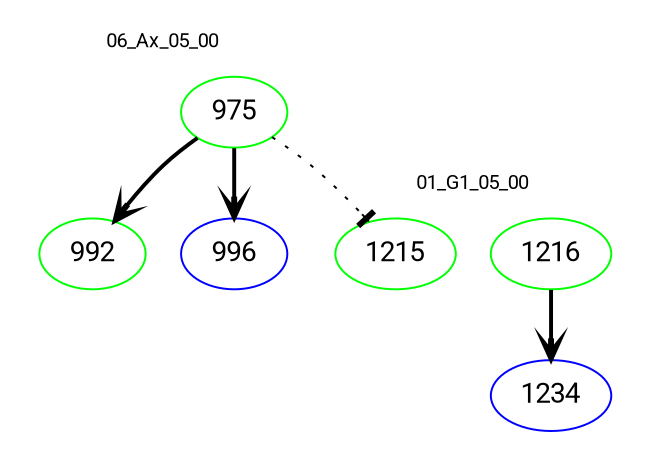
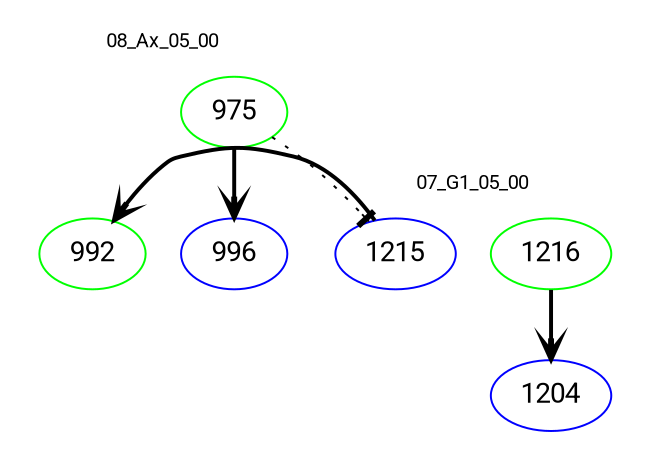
cluster "06_Ax_05_00": label "06_Ax_05_00" -> "08_Ax_05_00"
edge "975" -> "992": now "1215" -> "992"
cluster "01_G1_05_00": label "01_G1_05_00" -> "07_G1_05_00"
node "1215": color green -> blue
node "1234": label "1234" -> "1204"
